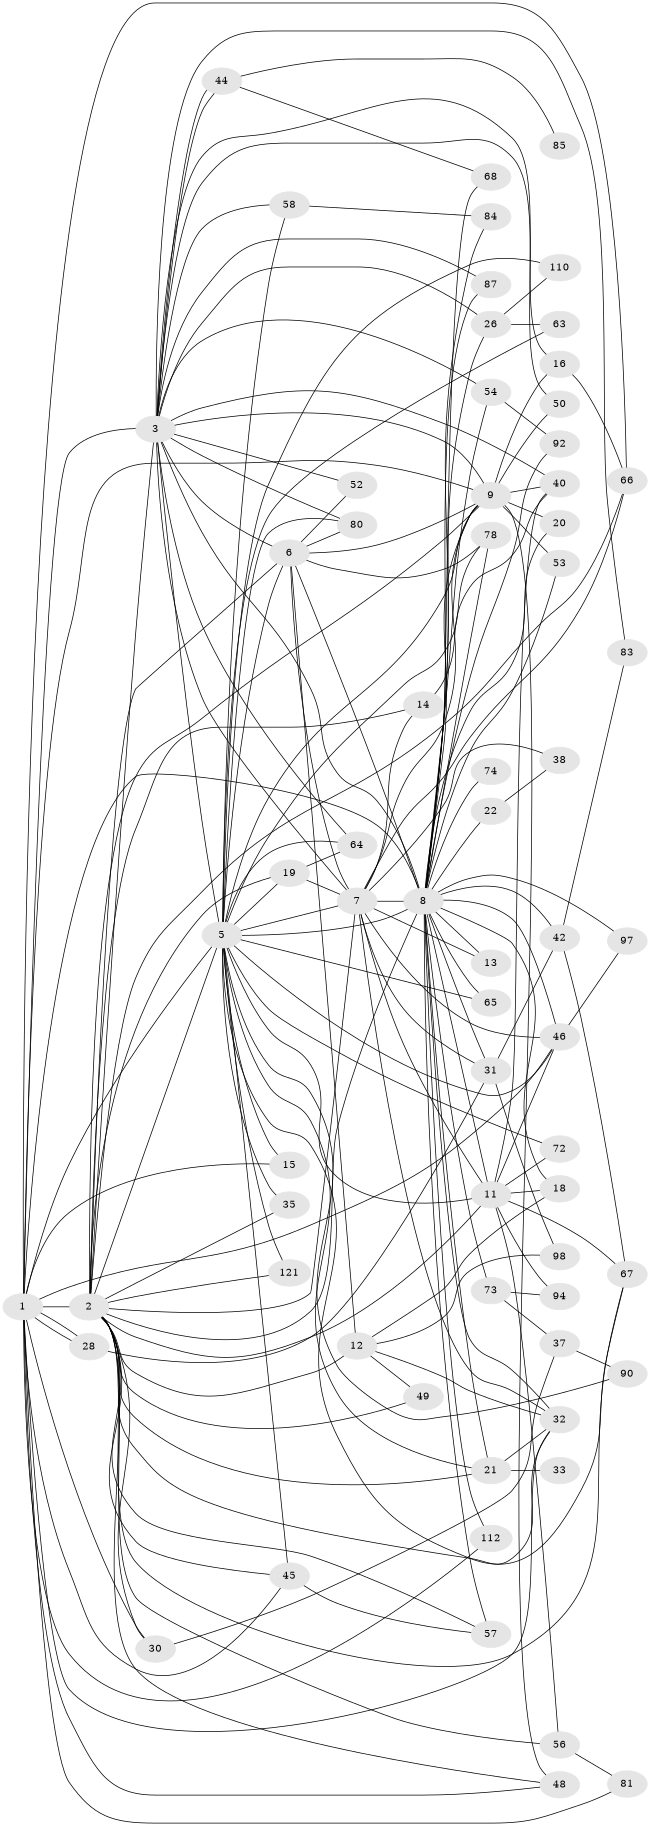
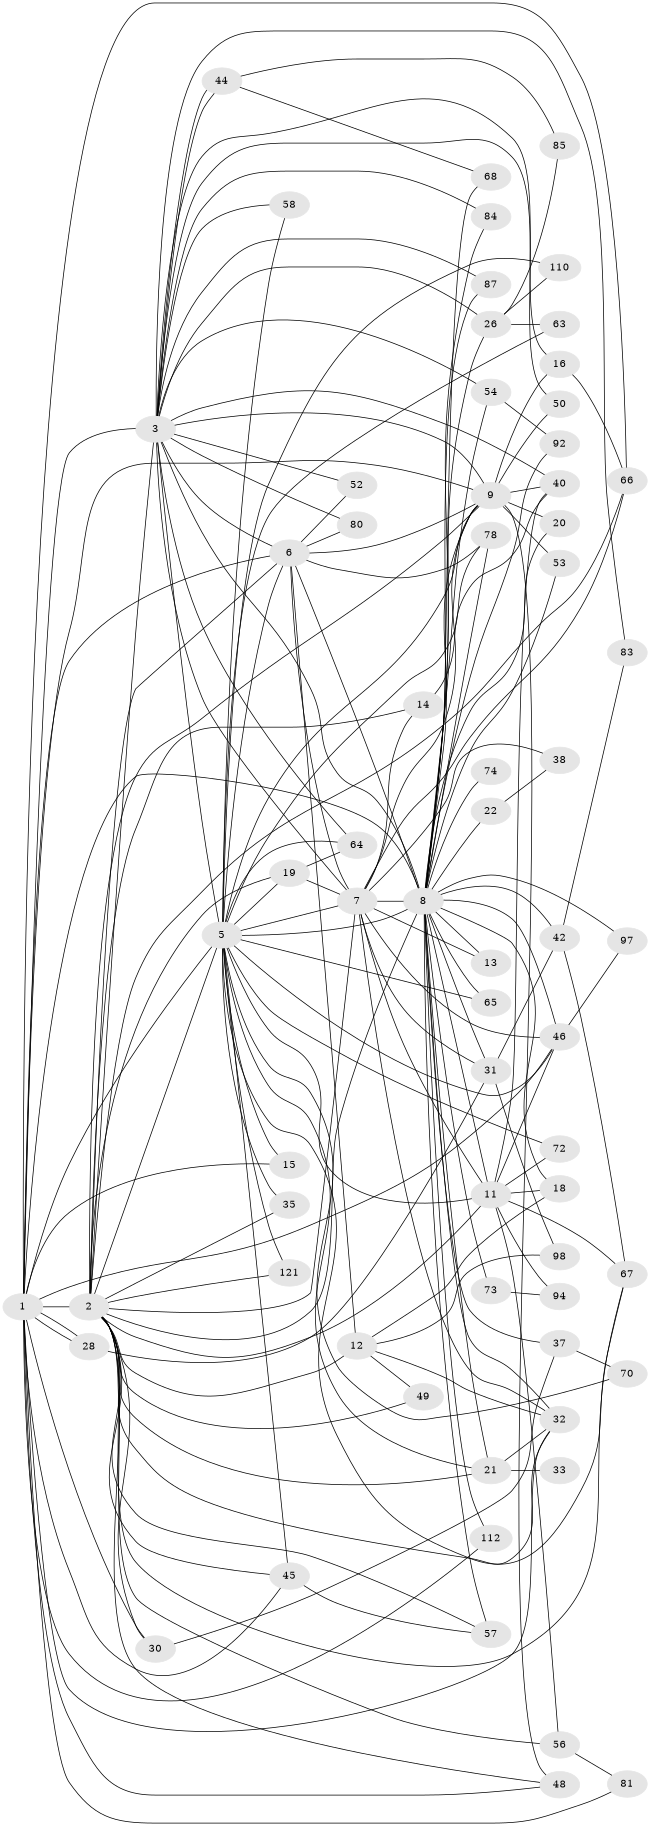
edge "58" -- "84": now "3" -- "84"
edge "85" -- "26": added
edge "6" -- "1": added
edge "80" -- "5": removed
edge "73" -- "37": now "8" -- "37"
node "90": label "90" -> "70"
